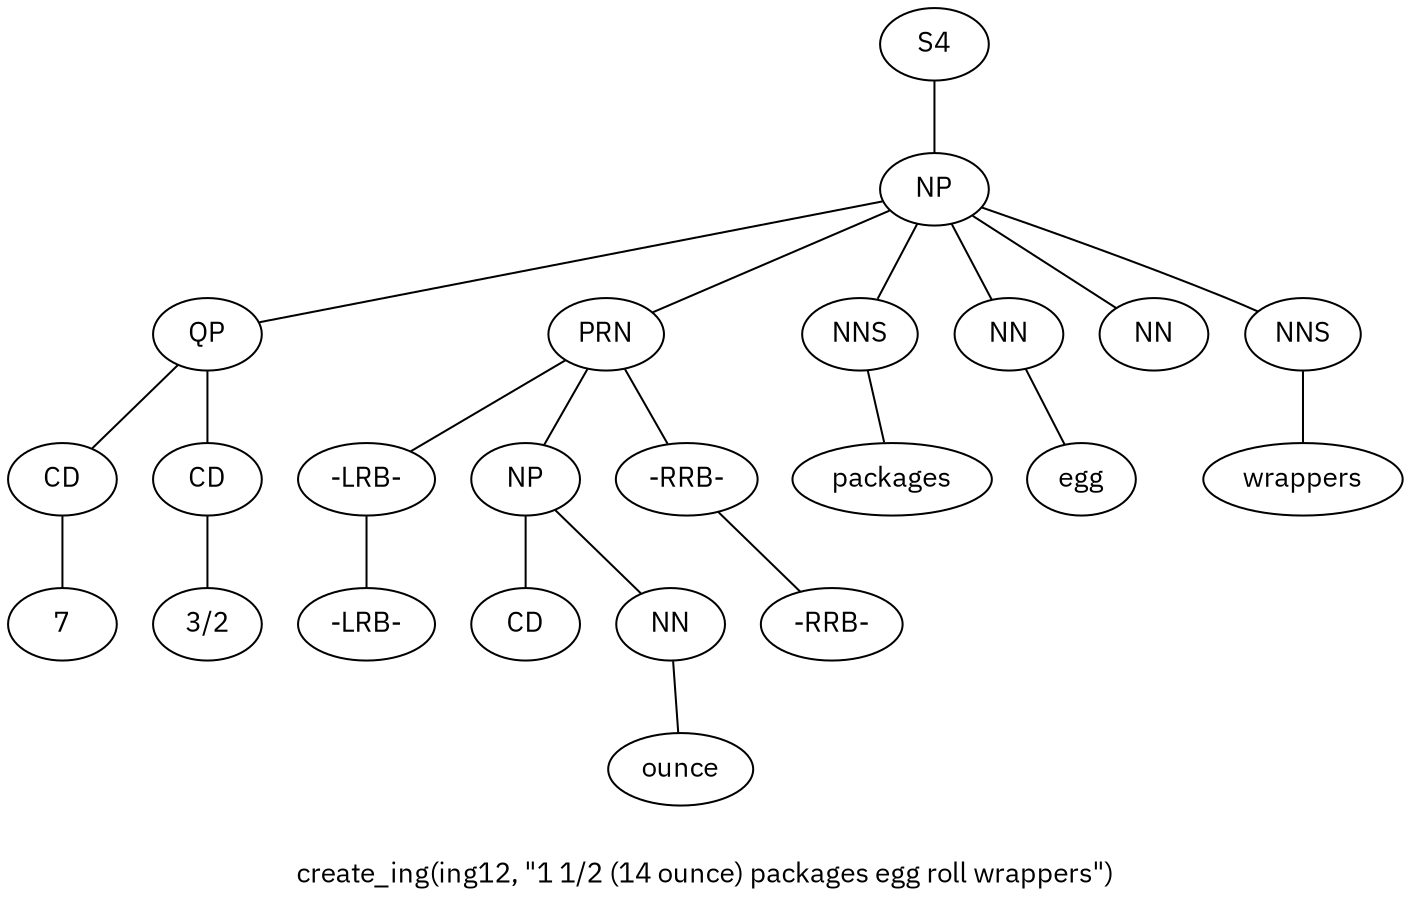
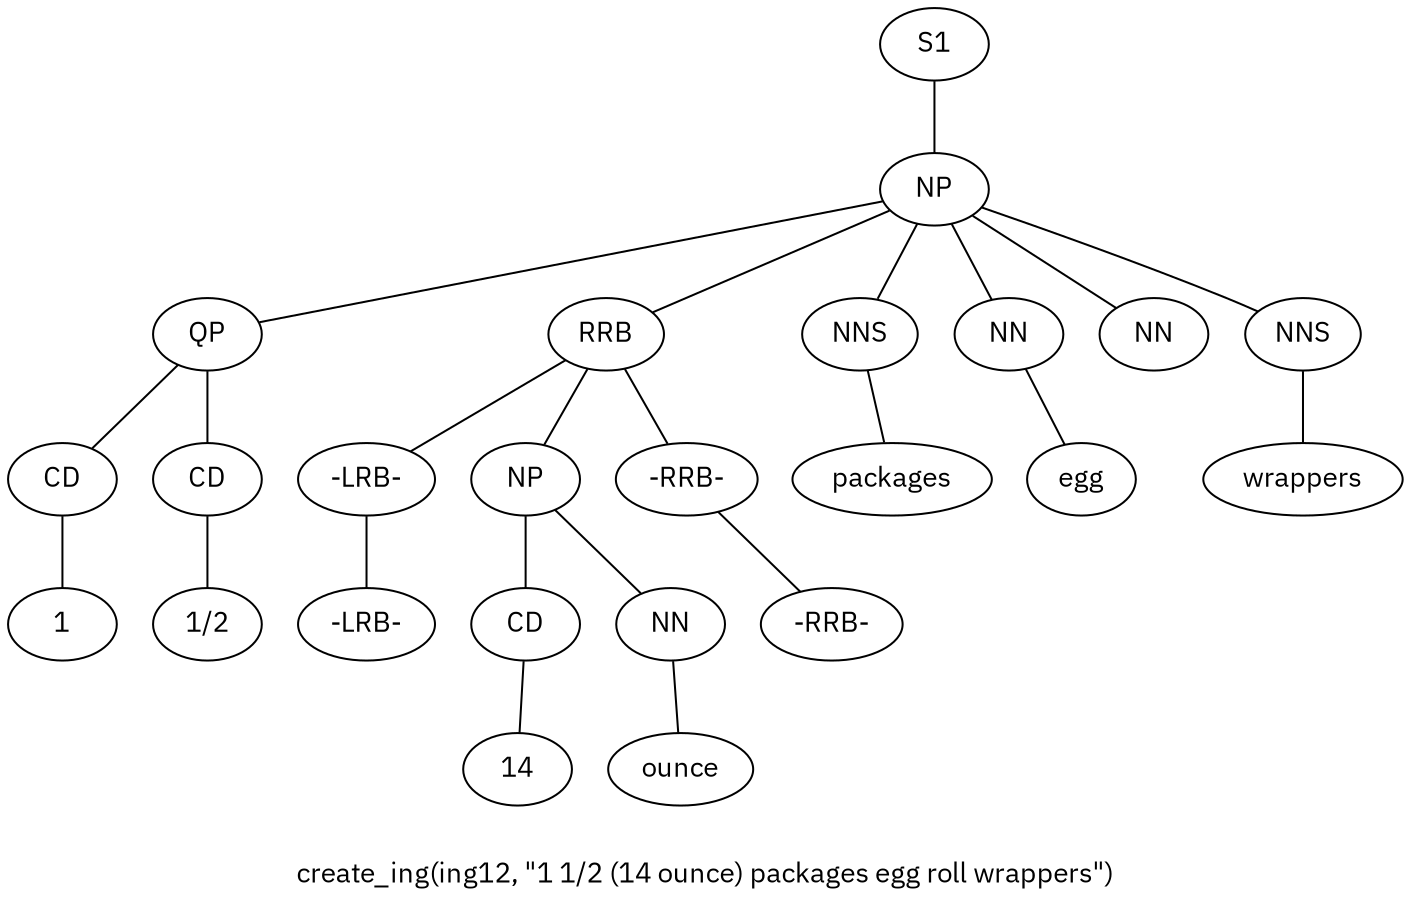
node "S4": label "S4" -> "S1"
node "PRN": label "PRN" -> "RRB"
node "7": label "7" -> "1"
node "3/2": label "3/2" -> "1/2"
node "14": added
